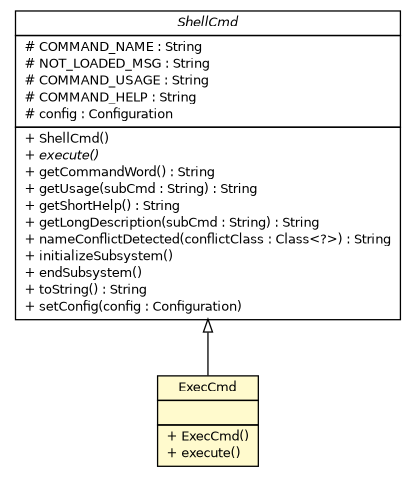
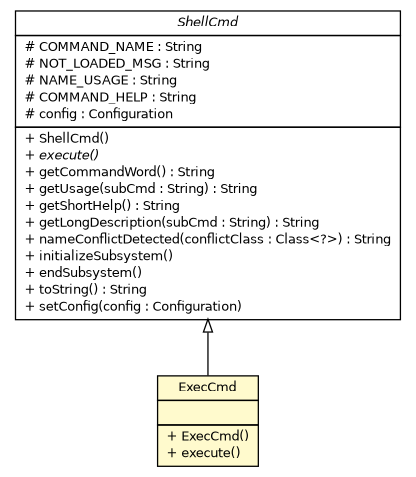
node "ShellCmd": text "# COMMAND_USAGE : String" -> "# NAME_USAGE : String"
